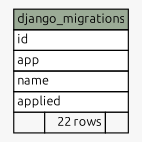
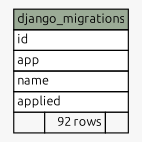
node "django_migrations": text "22 rows" -> "92 rows"
